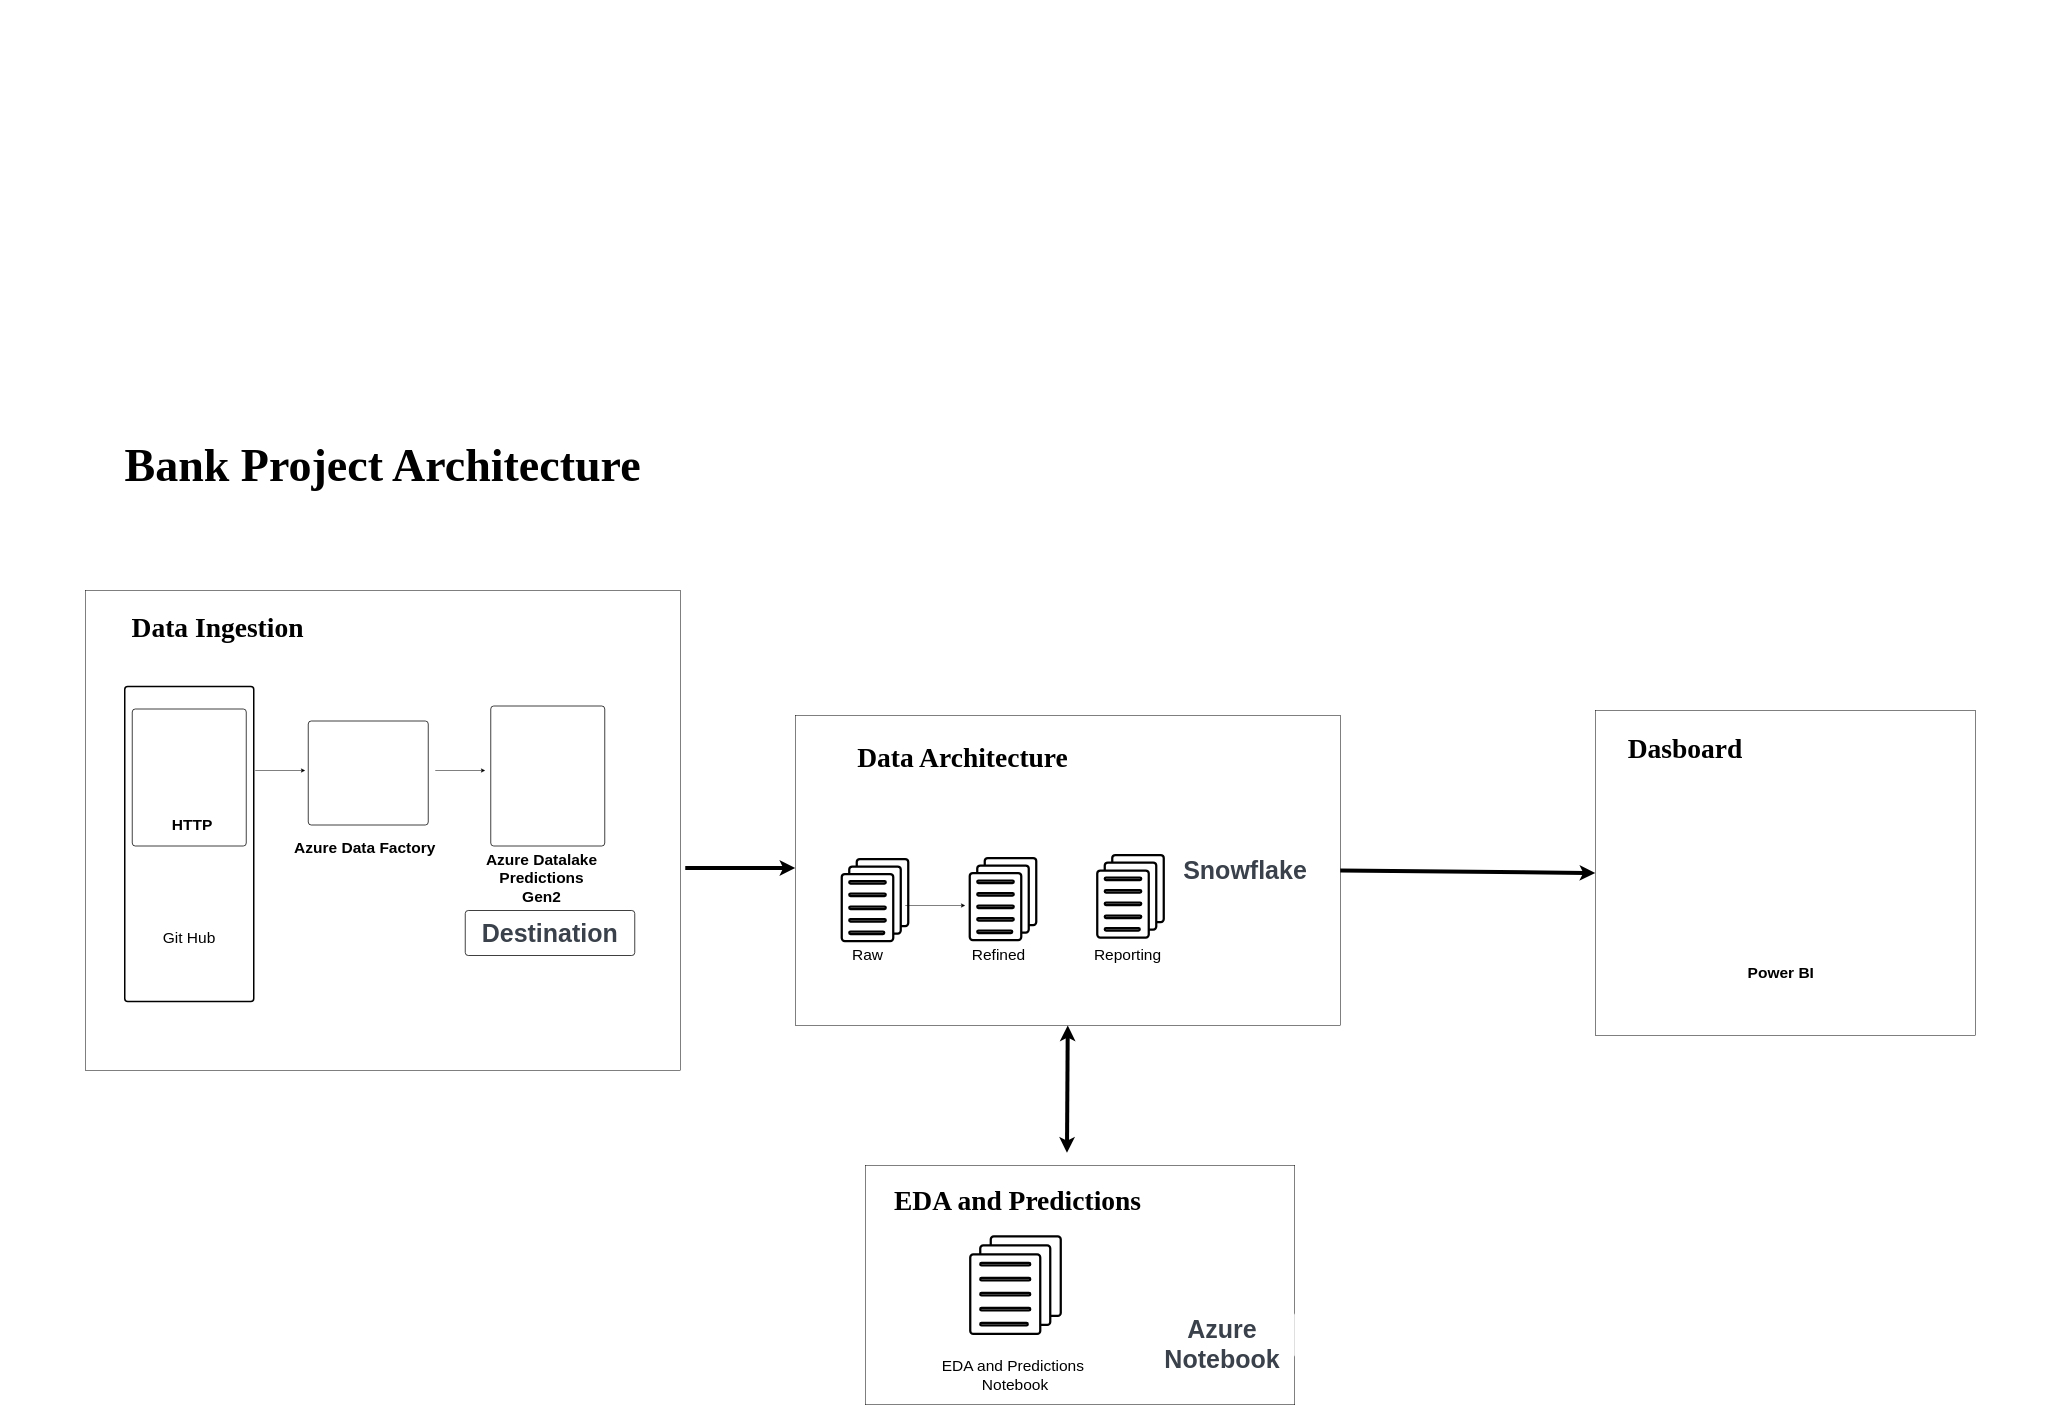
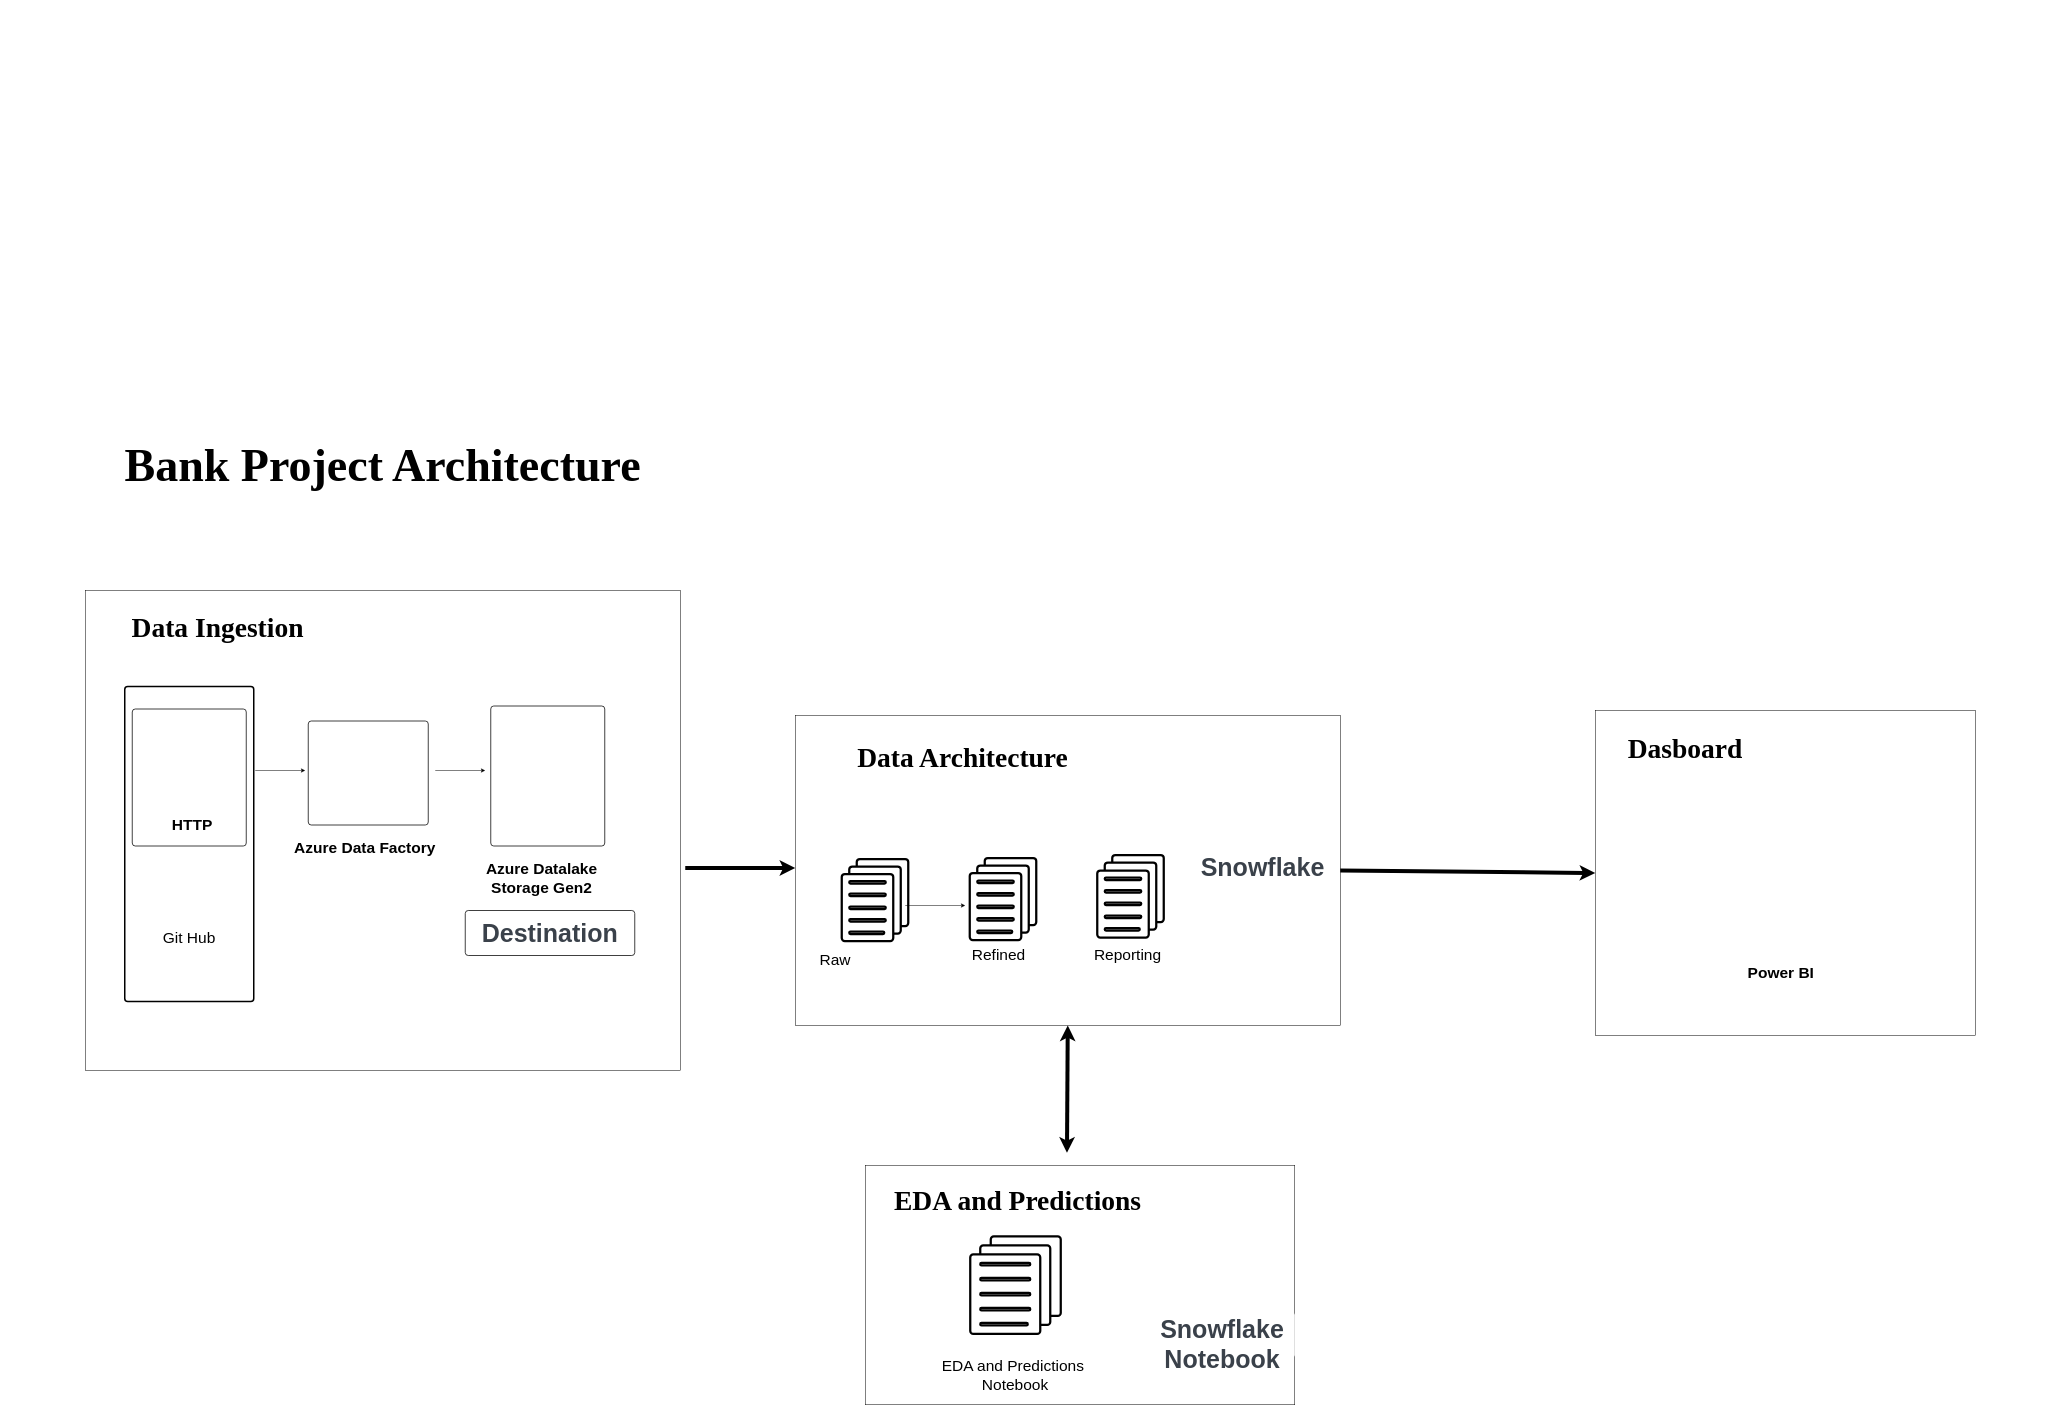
node "Snowflake": moved (1245, 870) -> (1263, 867)
node "Azure Datalake Predictions Gen2": label "Azure Datalake Predictions Gen2" -> "Azure Datalake Storage Gen2"
node "Raw": moved (868, 955) -> (835, 960)
node "Azure Notebook": label "Azure Notebook" -> "Snowflake Notebook"
